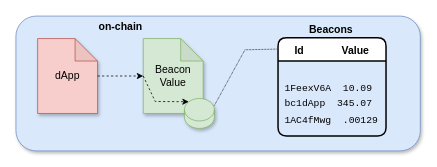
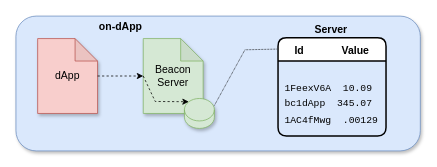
node "on-chain": label "on-chain" -> "on-dApp"
node "Beacons": label "Beacons" -> "Server"
node "Beacon Value": label "Beacon Value" -> "Beacon Server"
